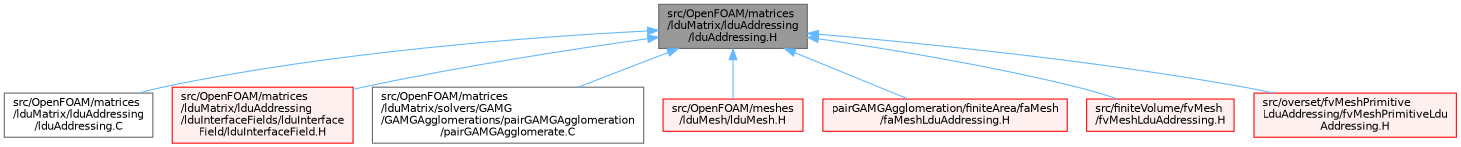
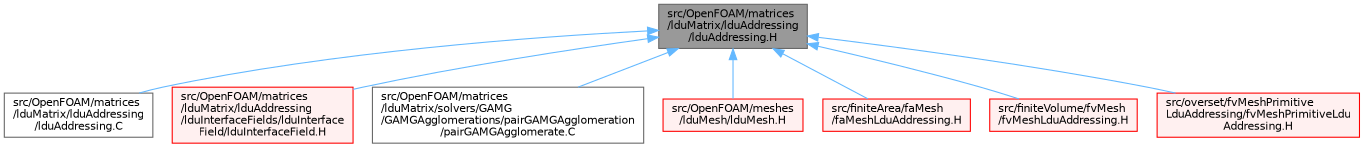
node "pairGAMGAgglomeration/finiteArea/faMesh /faMeshLduAddressing.H": label "pairGAMGAgglomeration/finiteArea/faMesh /faMeshLduAddressing.H" -> "src/finiteArea/faMesh /faMeshLduAddressing.H"
